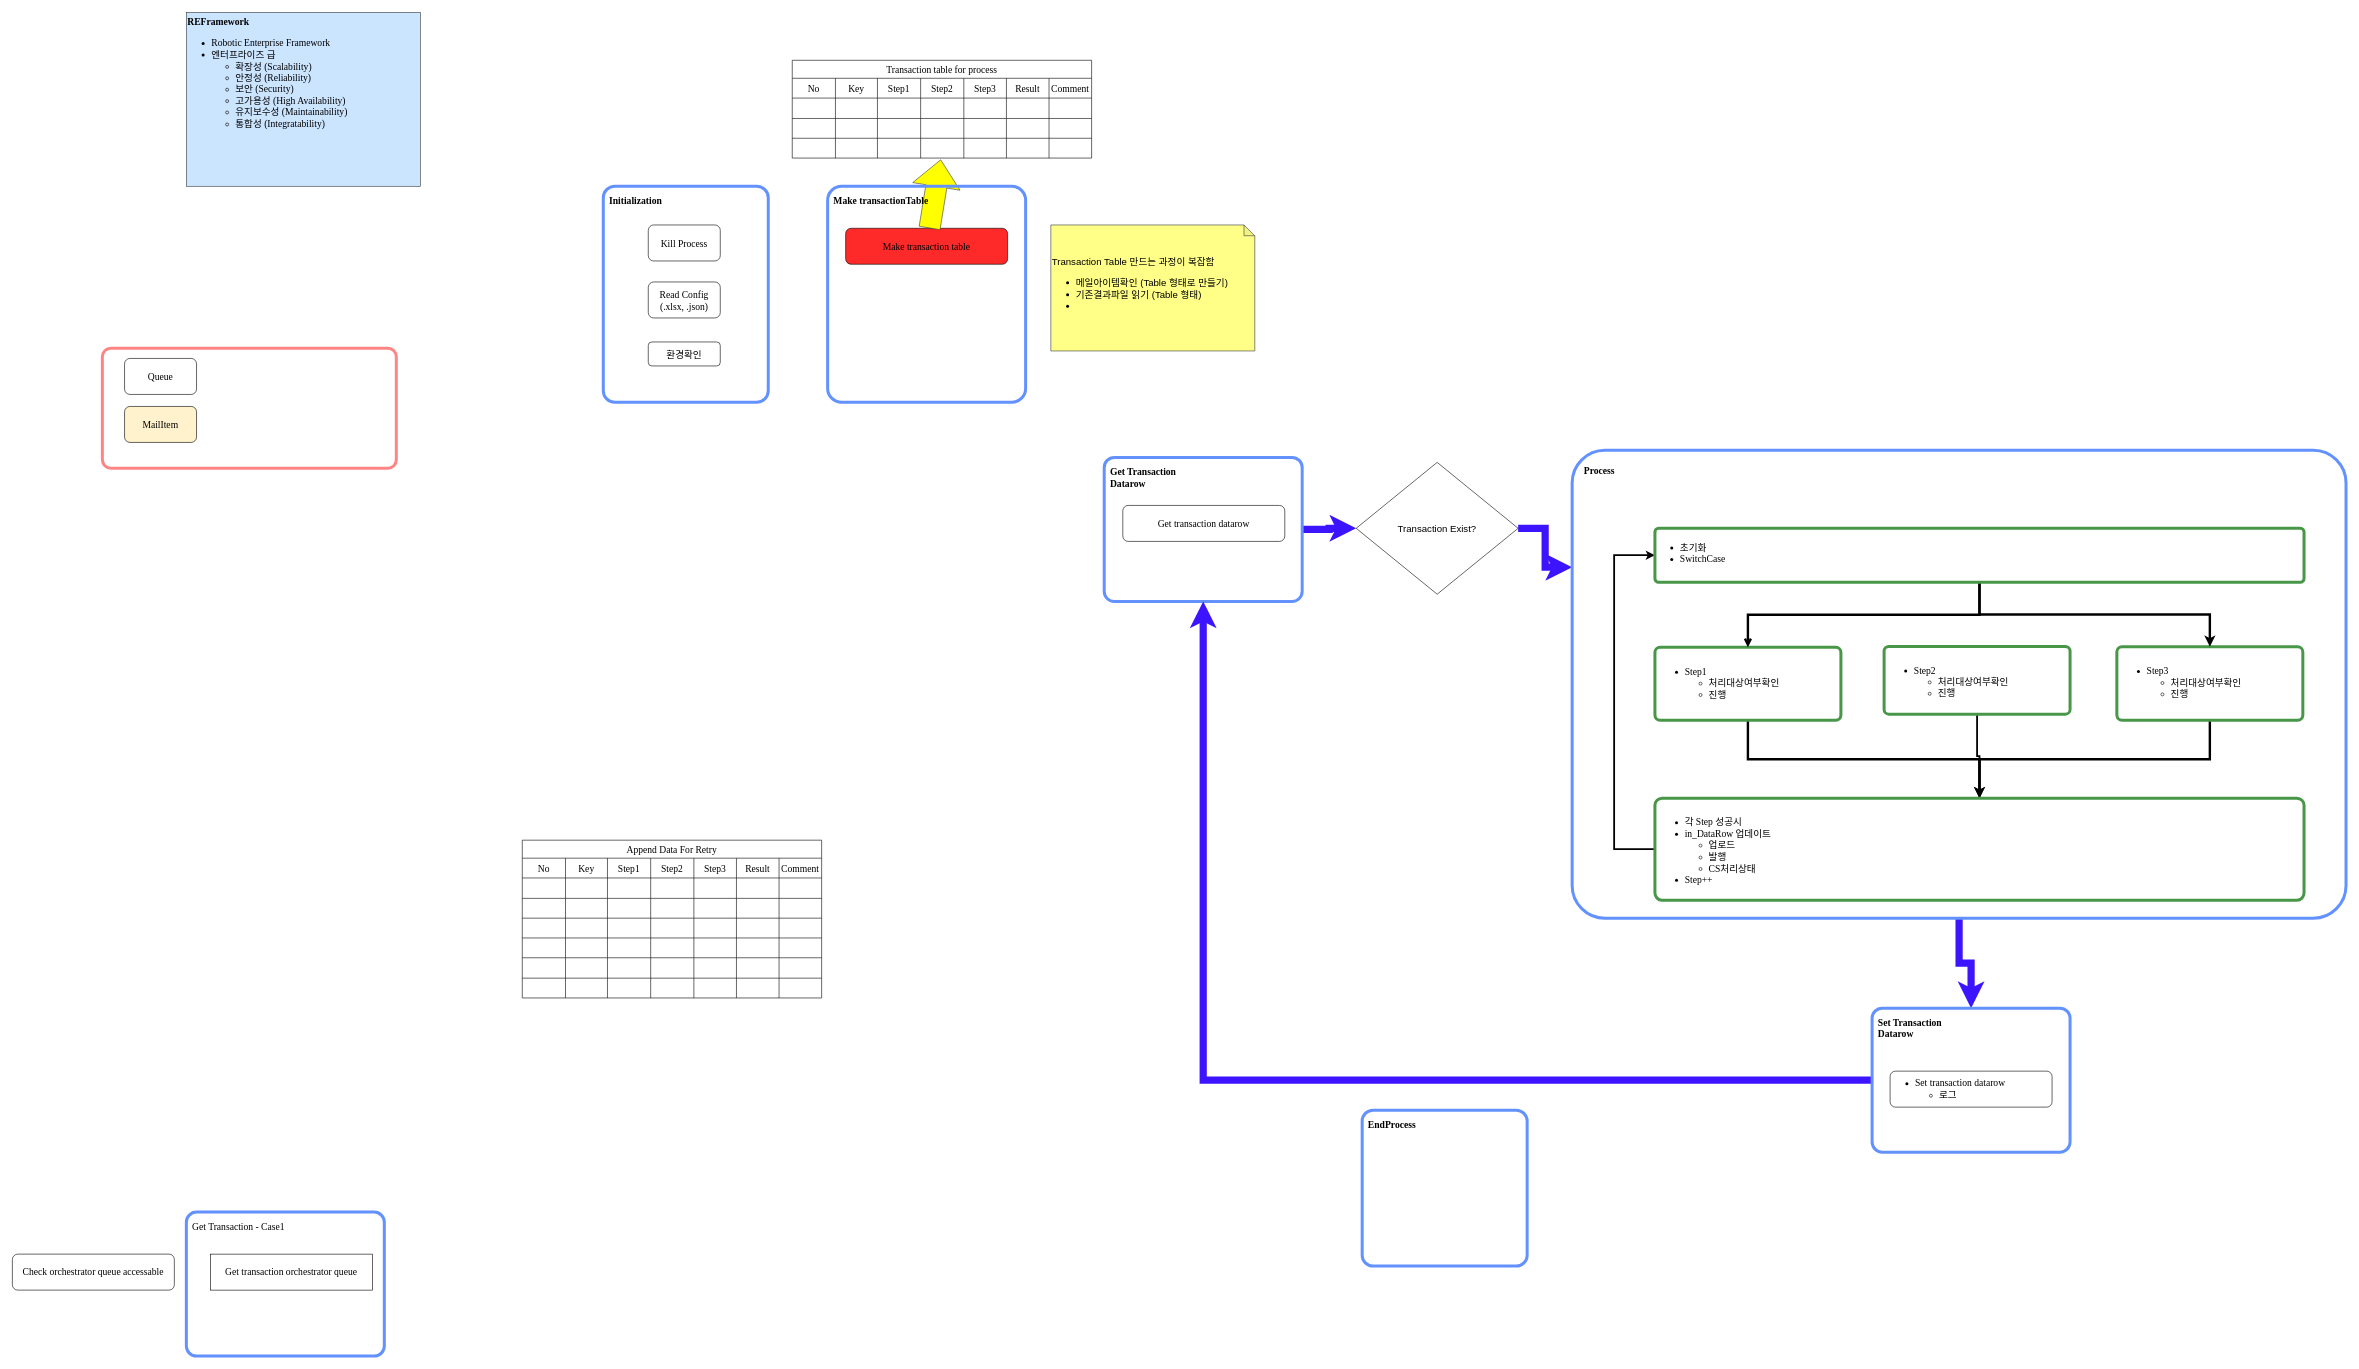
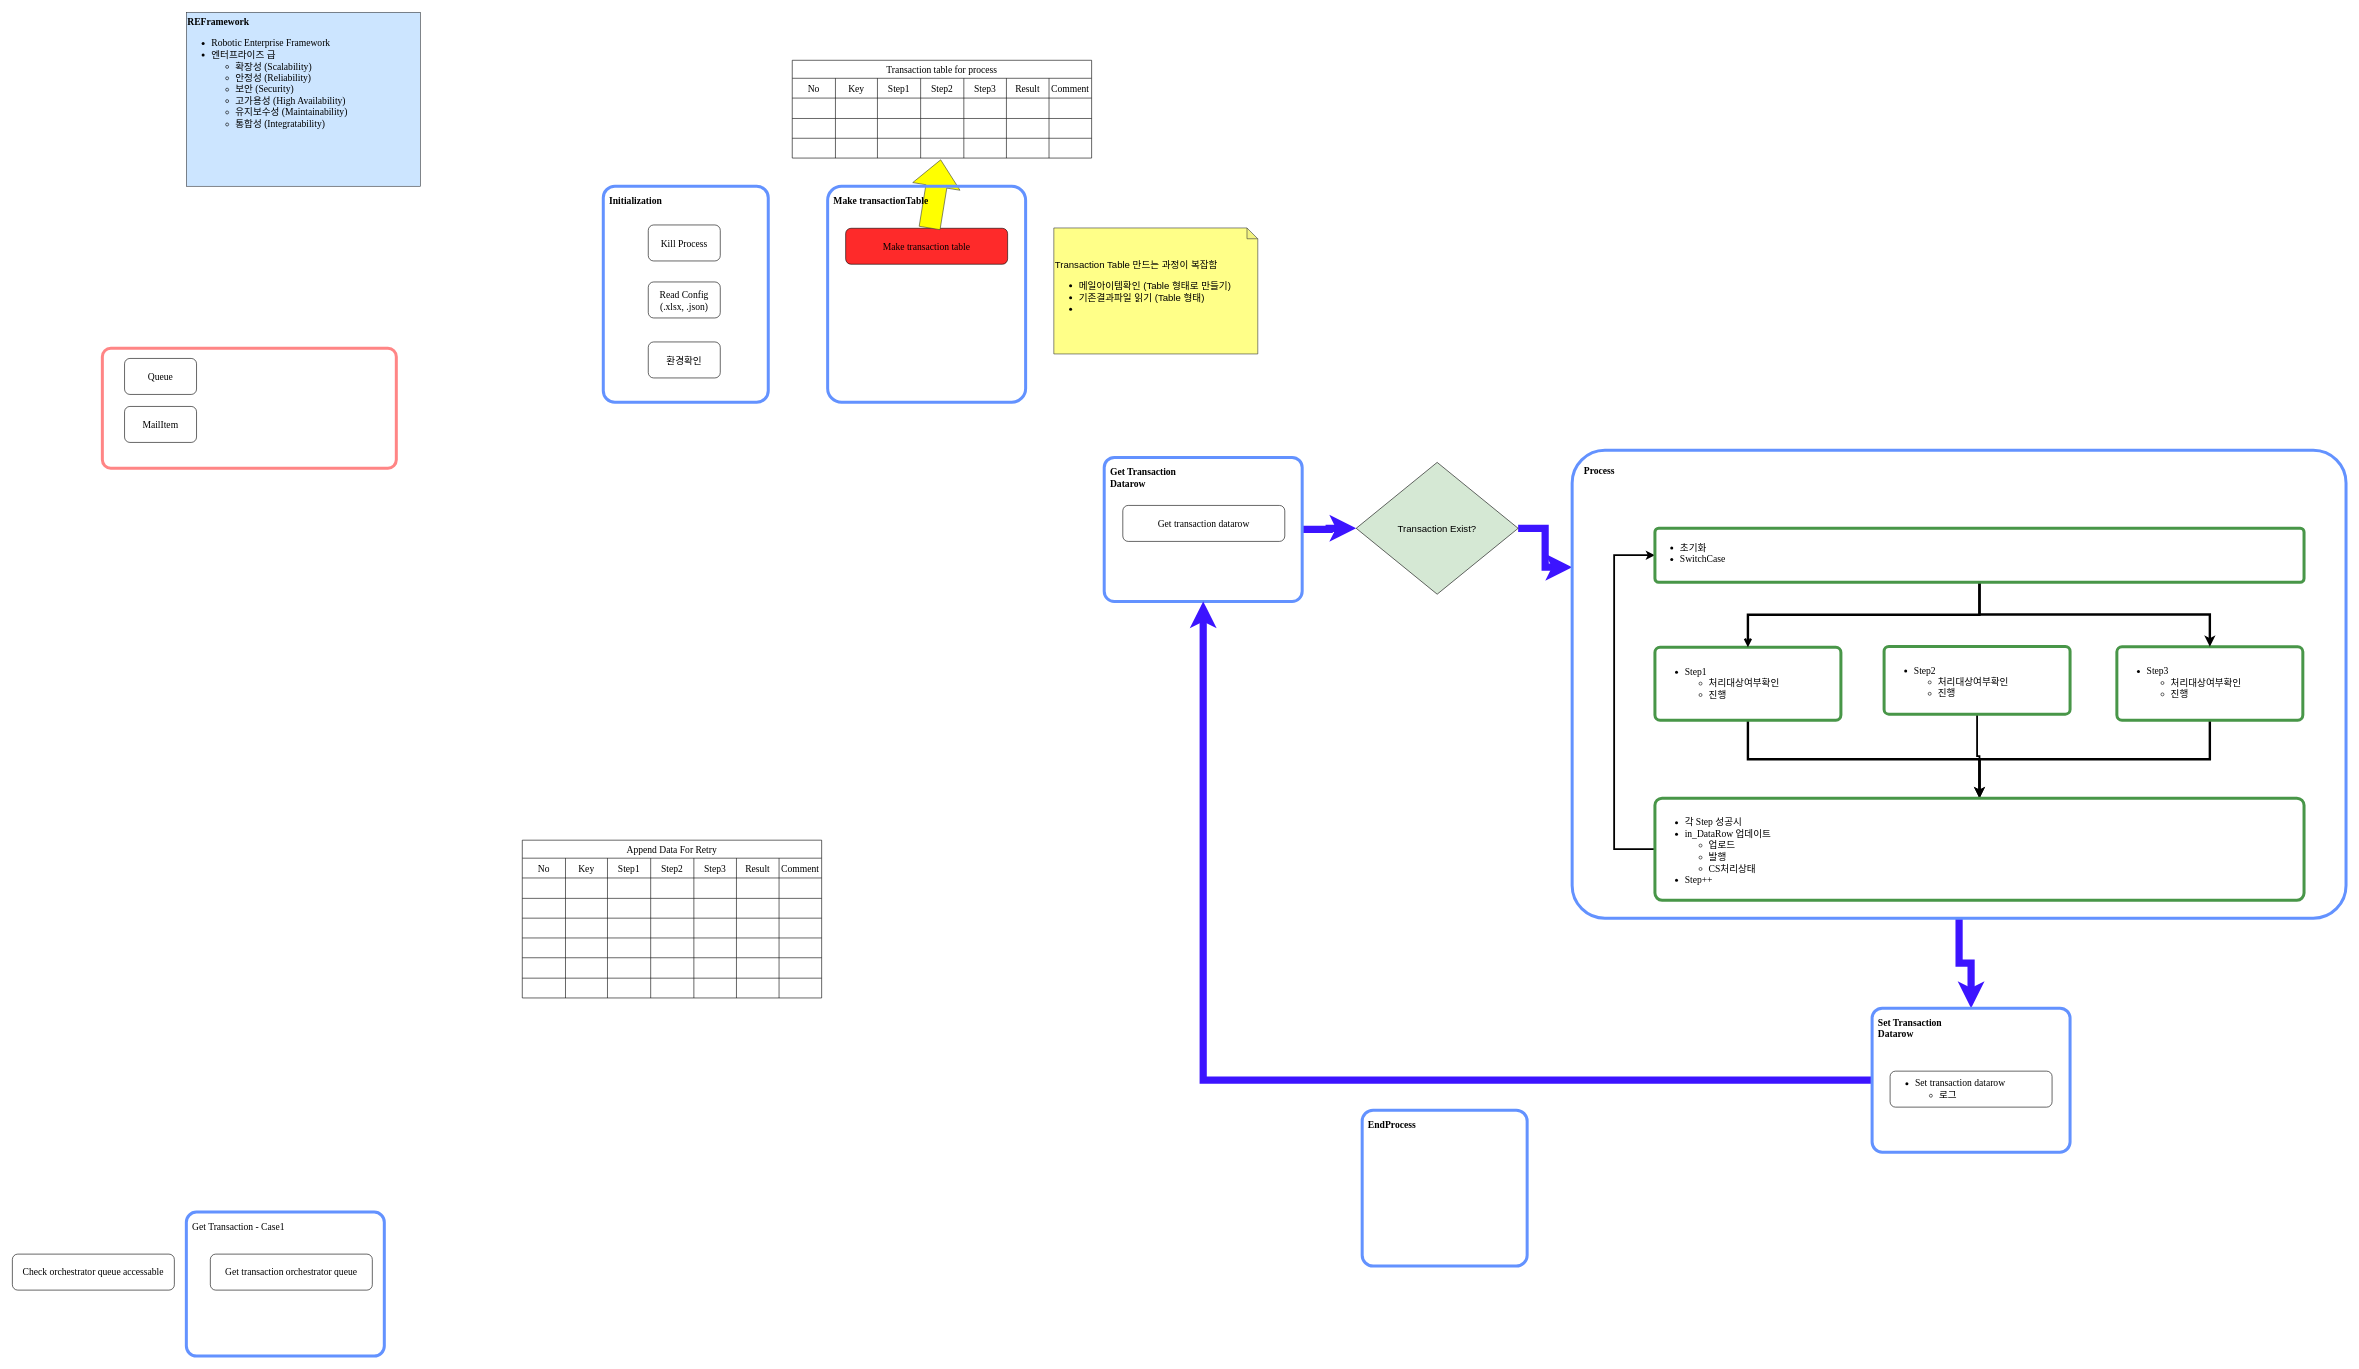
node "Transaction Table 만드는 과정이 복잡함 메일아이템확인 (Table 형태로 만들기) 기존결과파일 읽기 (Table 형태)": moved (1153, 288) -> (1156, 291)
node "환경확인": size 72x24 -> 72x36
node "MailItem": fillcolor #fff2cc -> #ffffff
node "Transaction Exist?": fillcolor #ffffff -> #d5e8d4
node "Get transaction orchestrator queue": shape rectangle -> rounded rectangle
